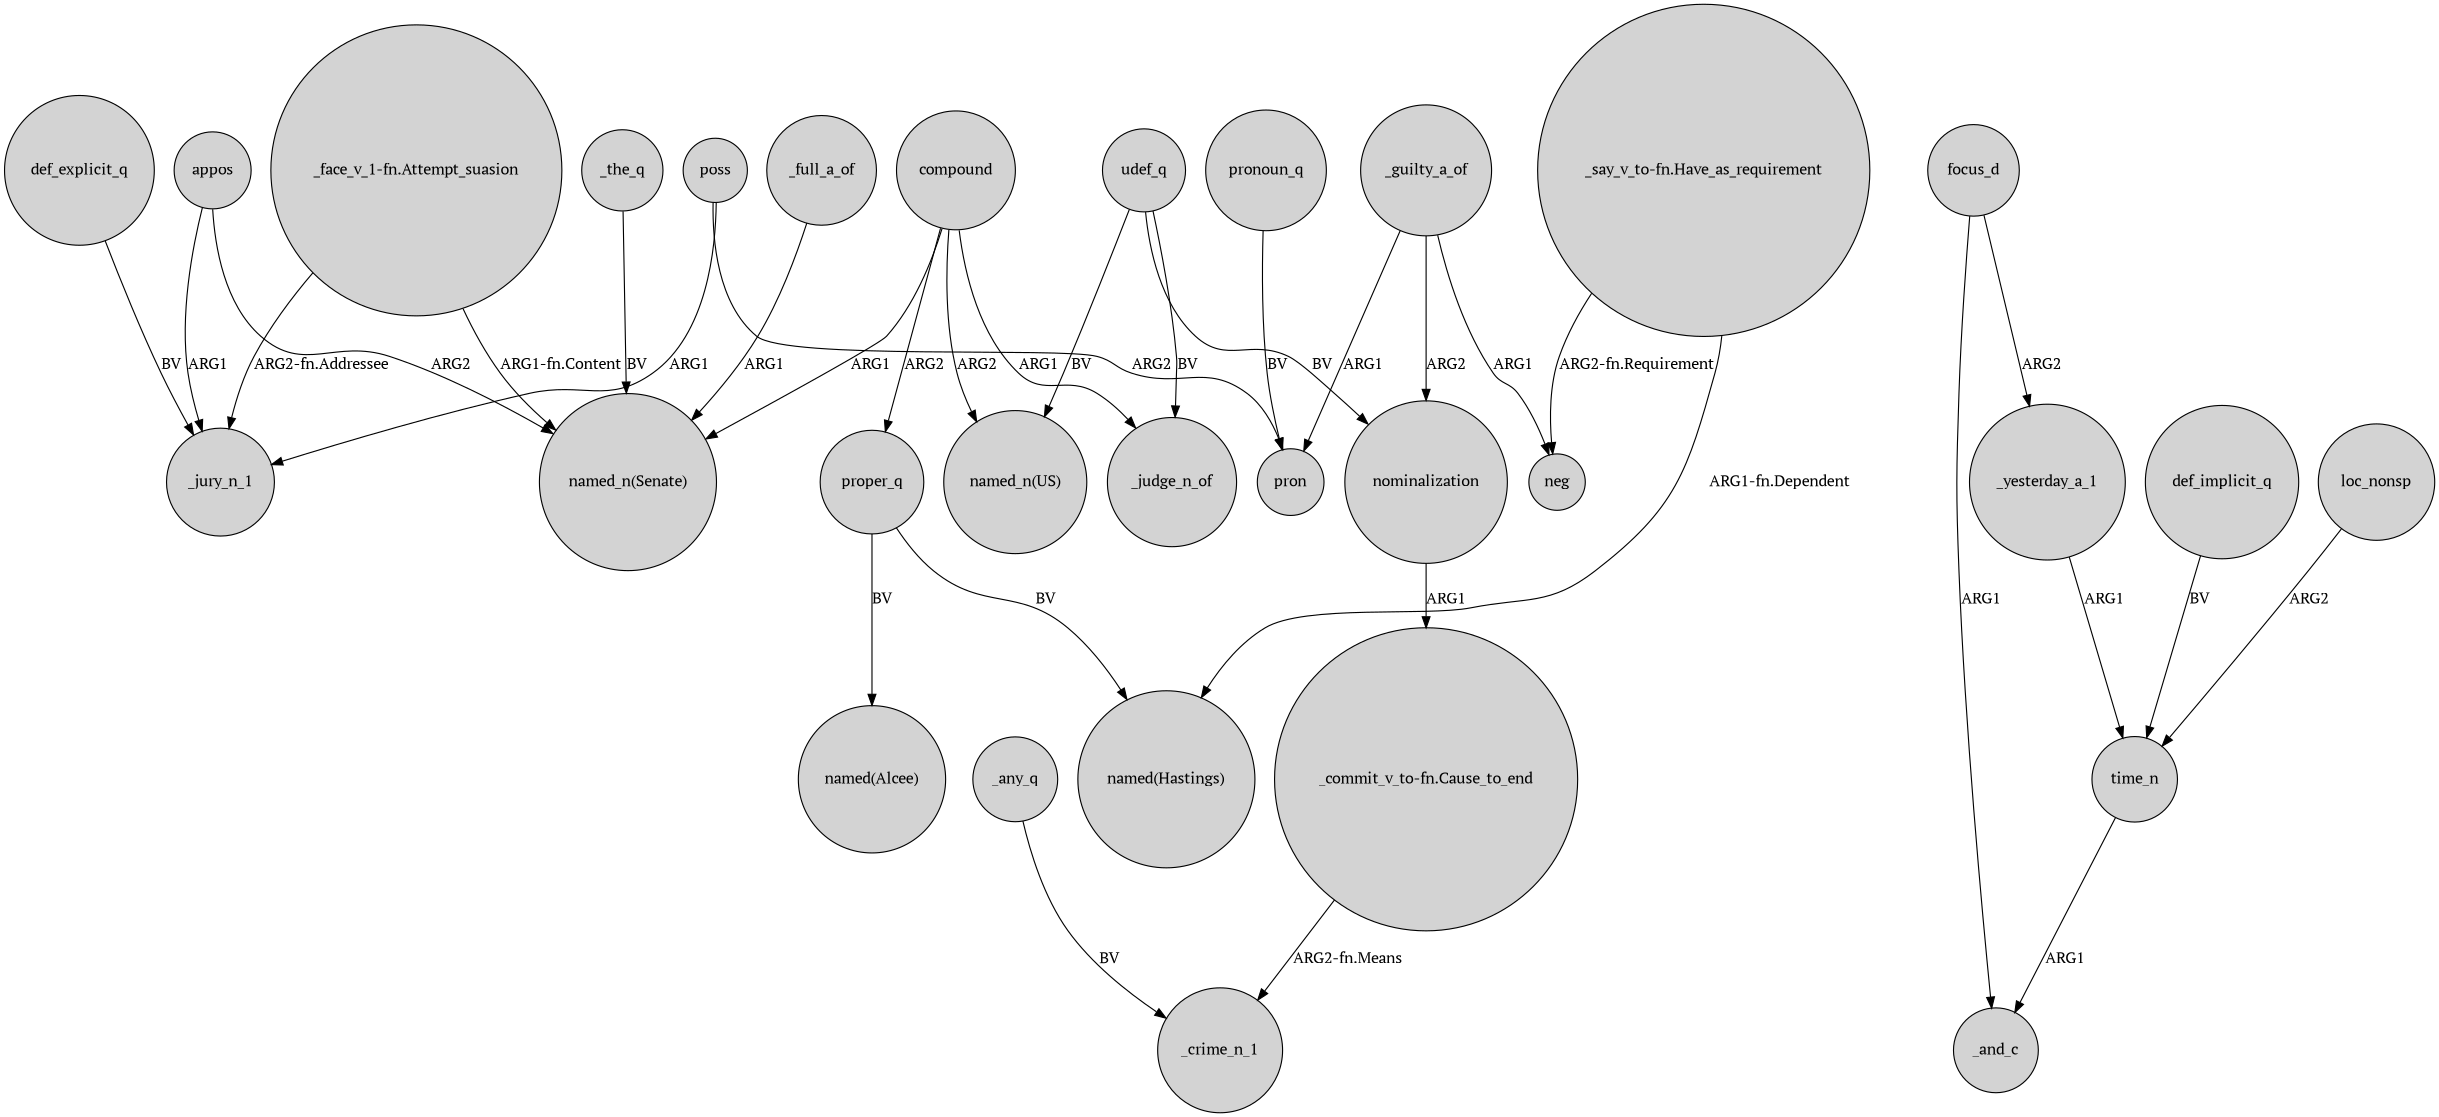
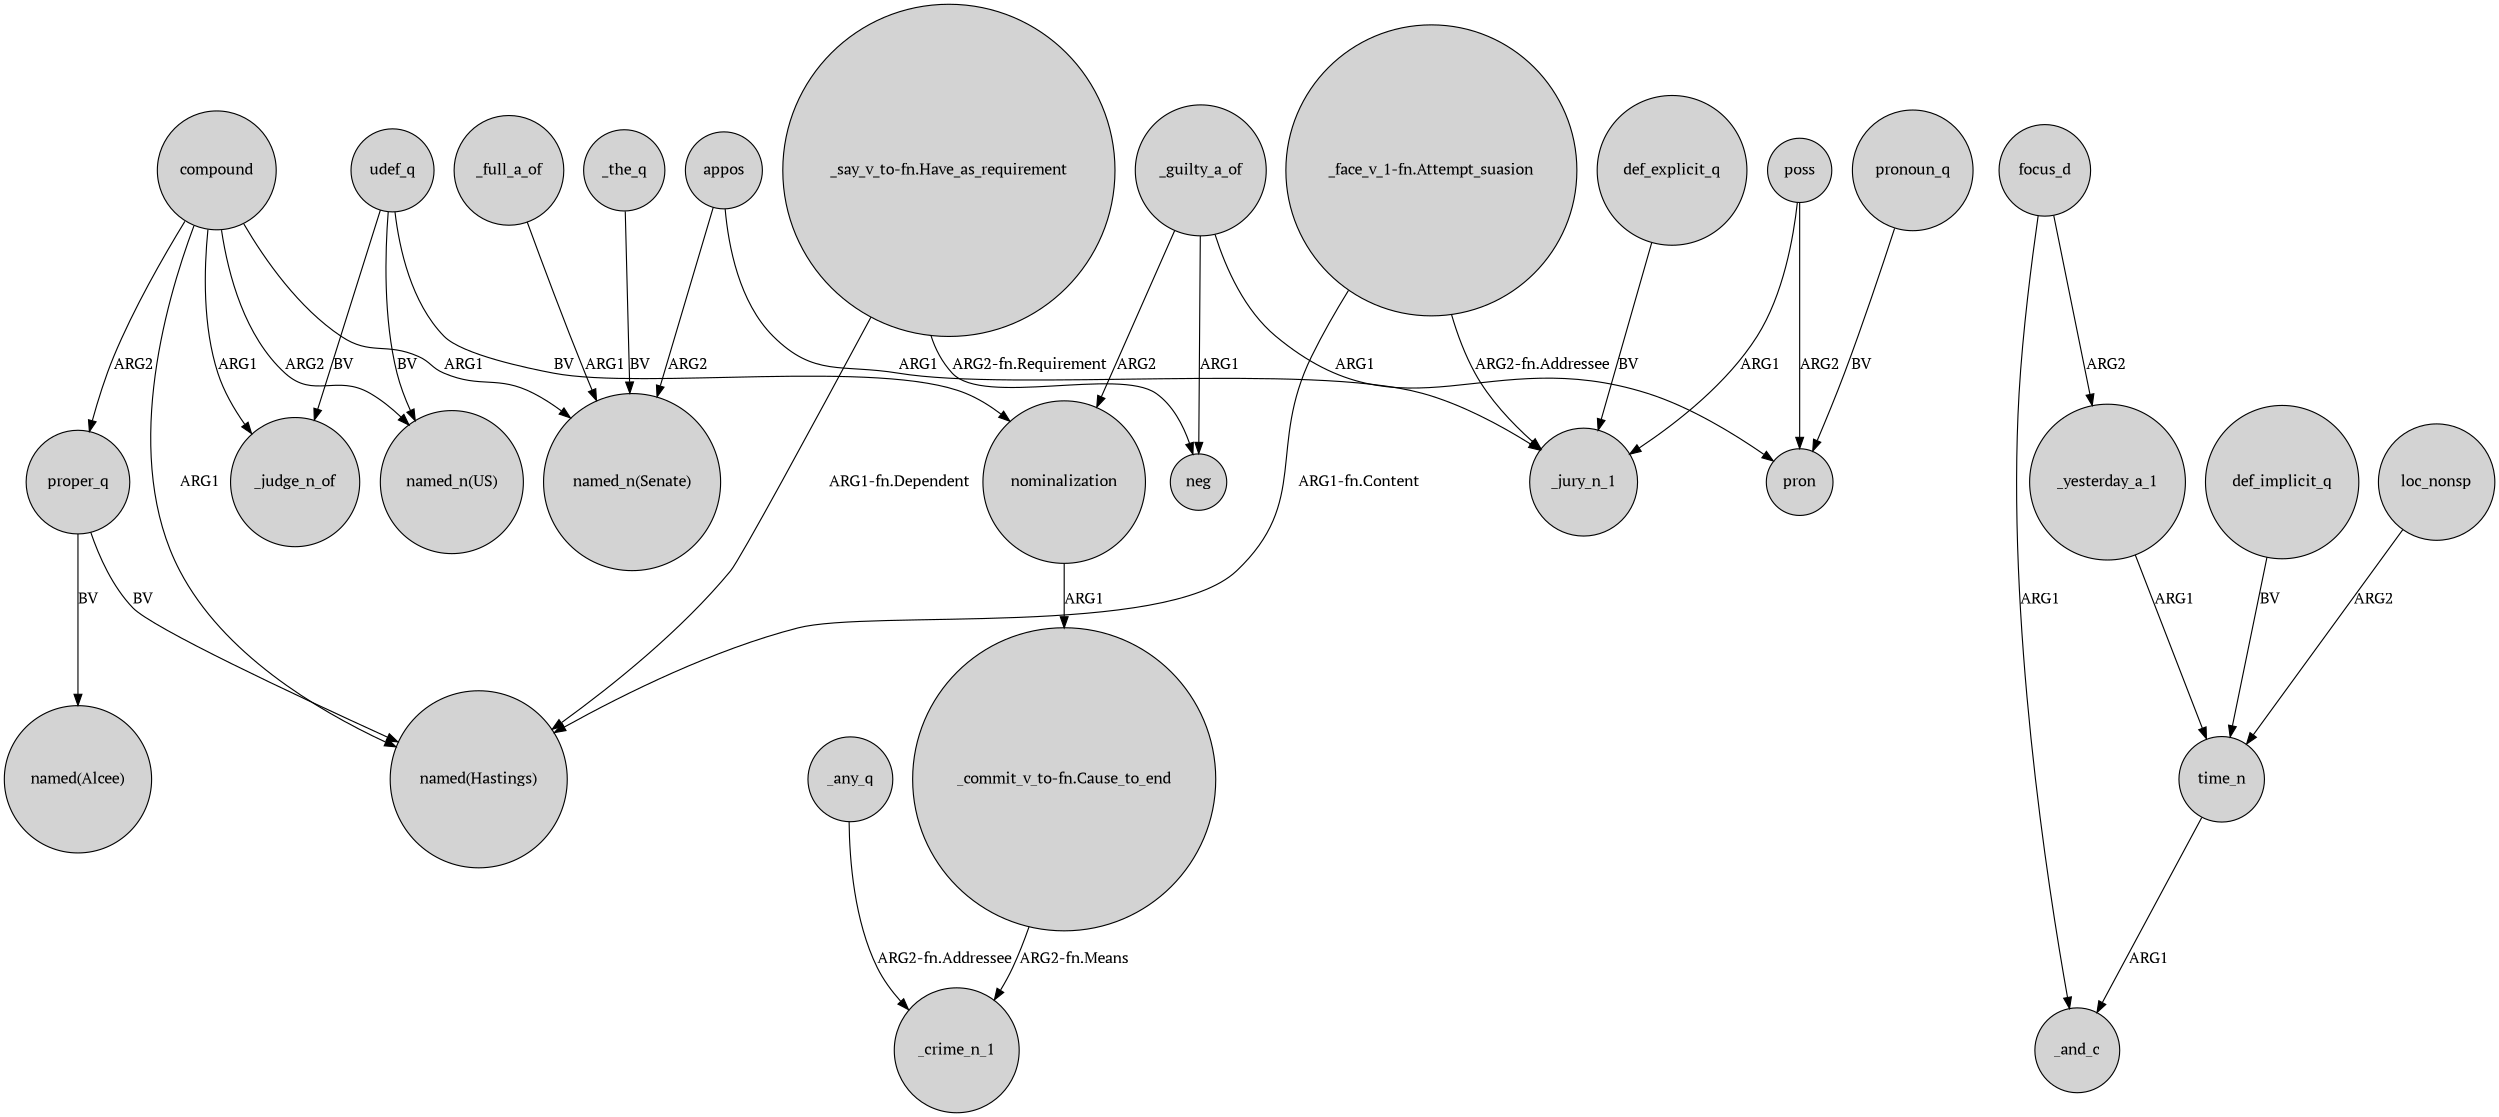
edge "_face_v_1-fn.Attempt_suasion" -> "named_n(Senate)": now "_face_v_1-fn.Attempt_suasion" -> "named(Hastings)"
edge "compound" -> "named(Hastings)": added, label "ARG1"
edge "_any_q" -> "_crime_n_1": label "BV" -> "ARG2-fn.Addressee"
